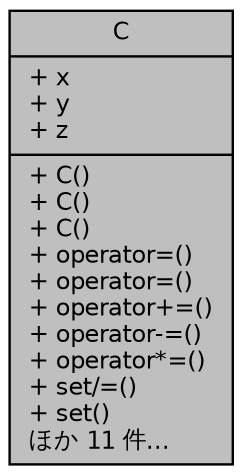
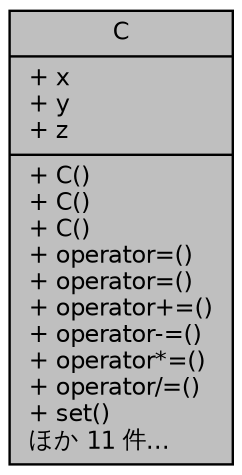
node "C": text "+ set/=()" -> "+ operator/=()"
